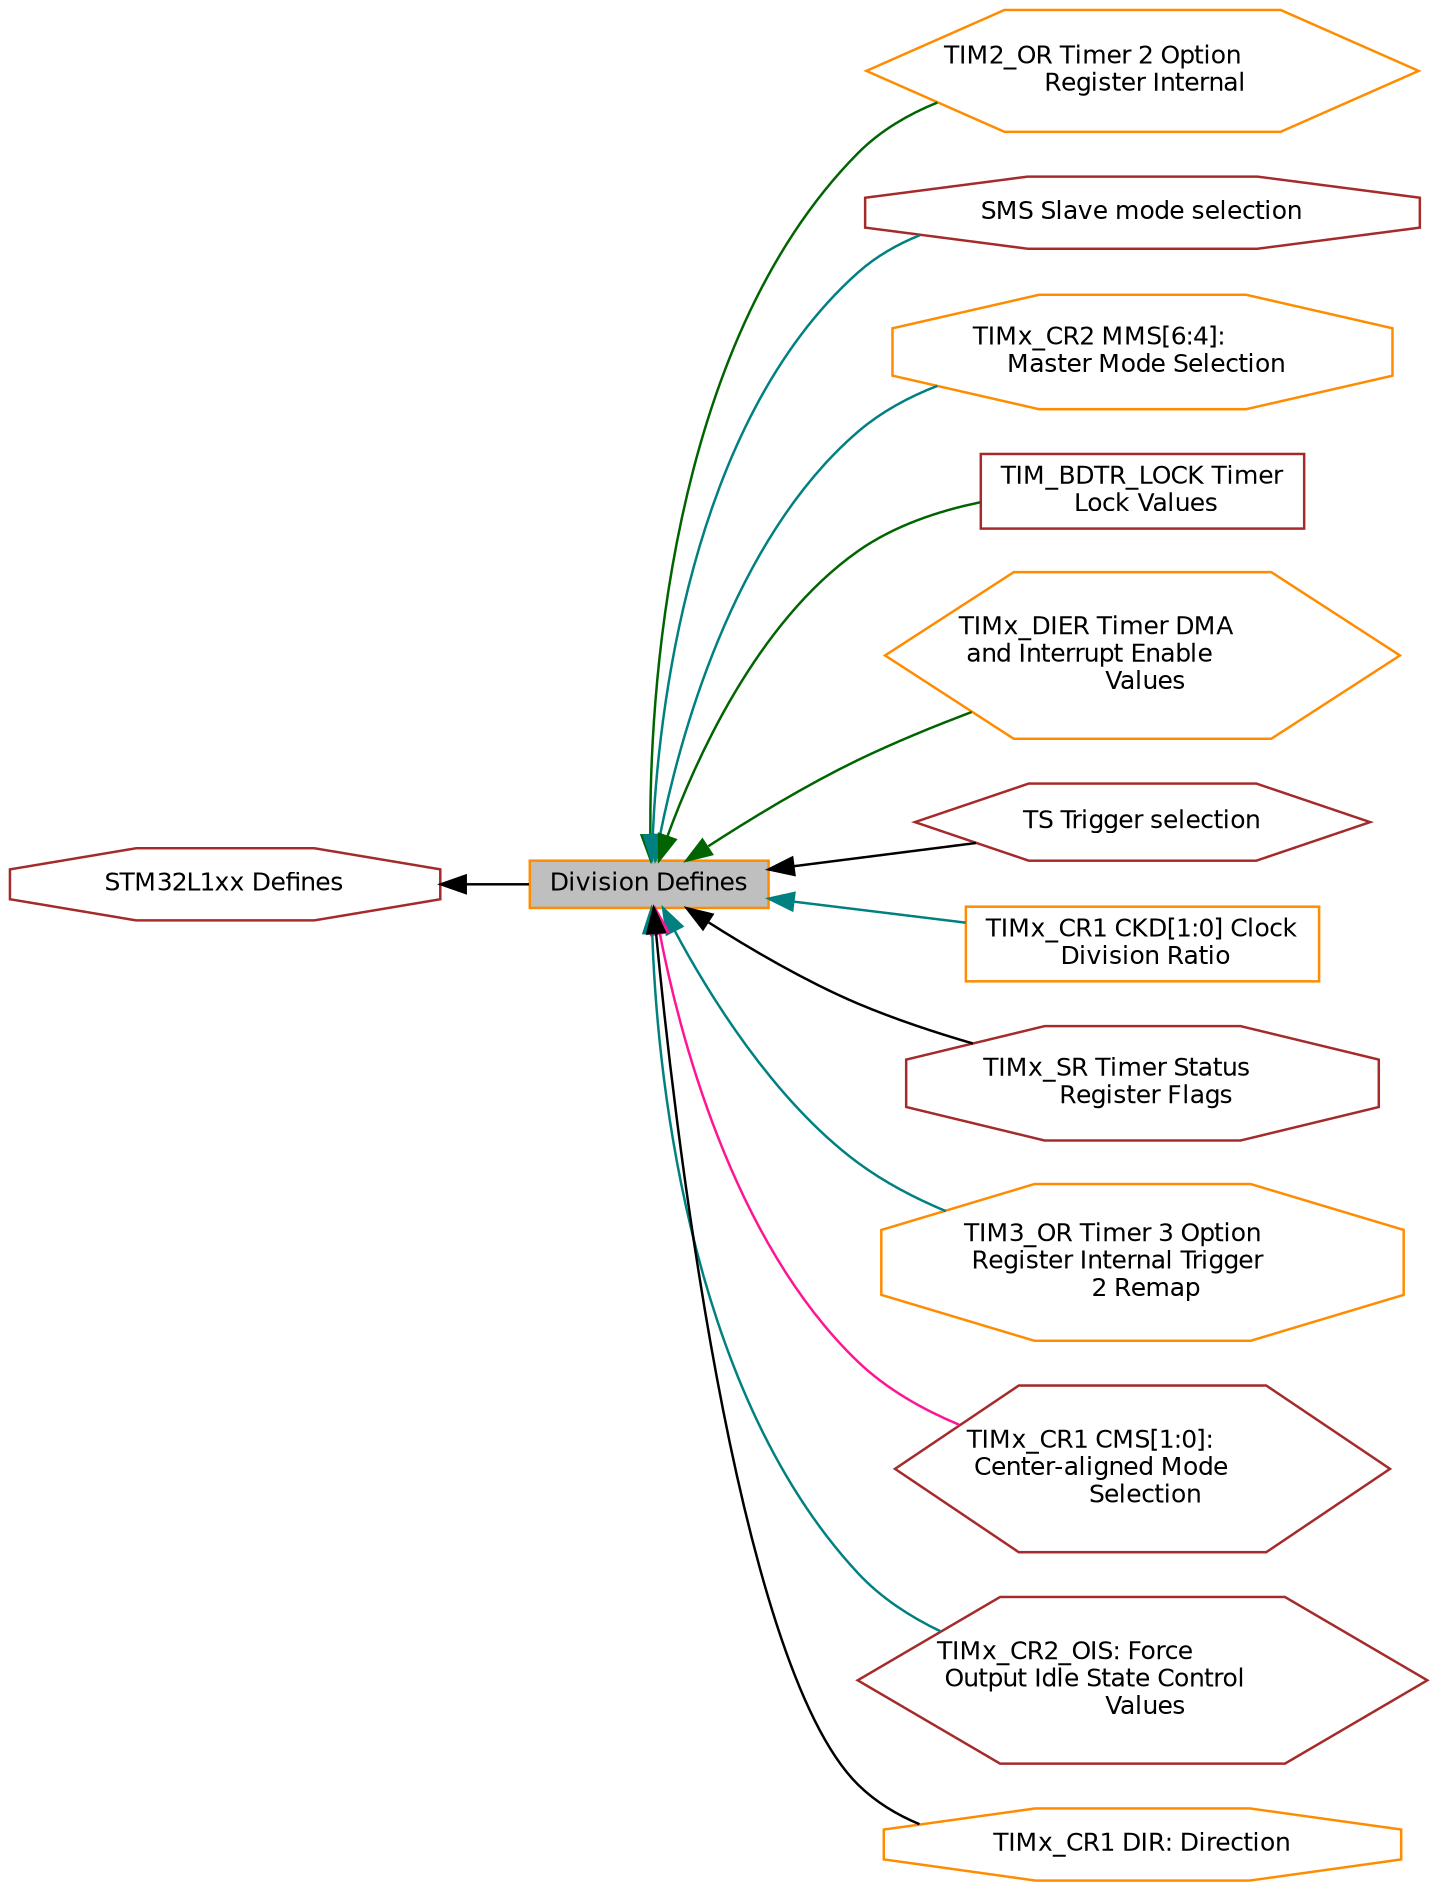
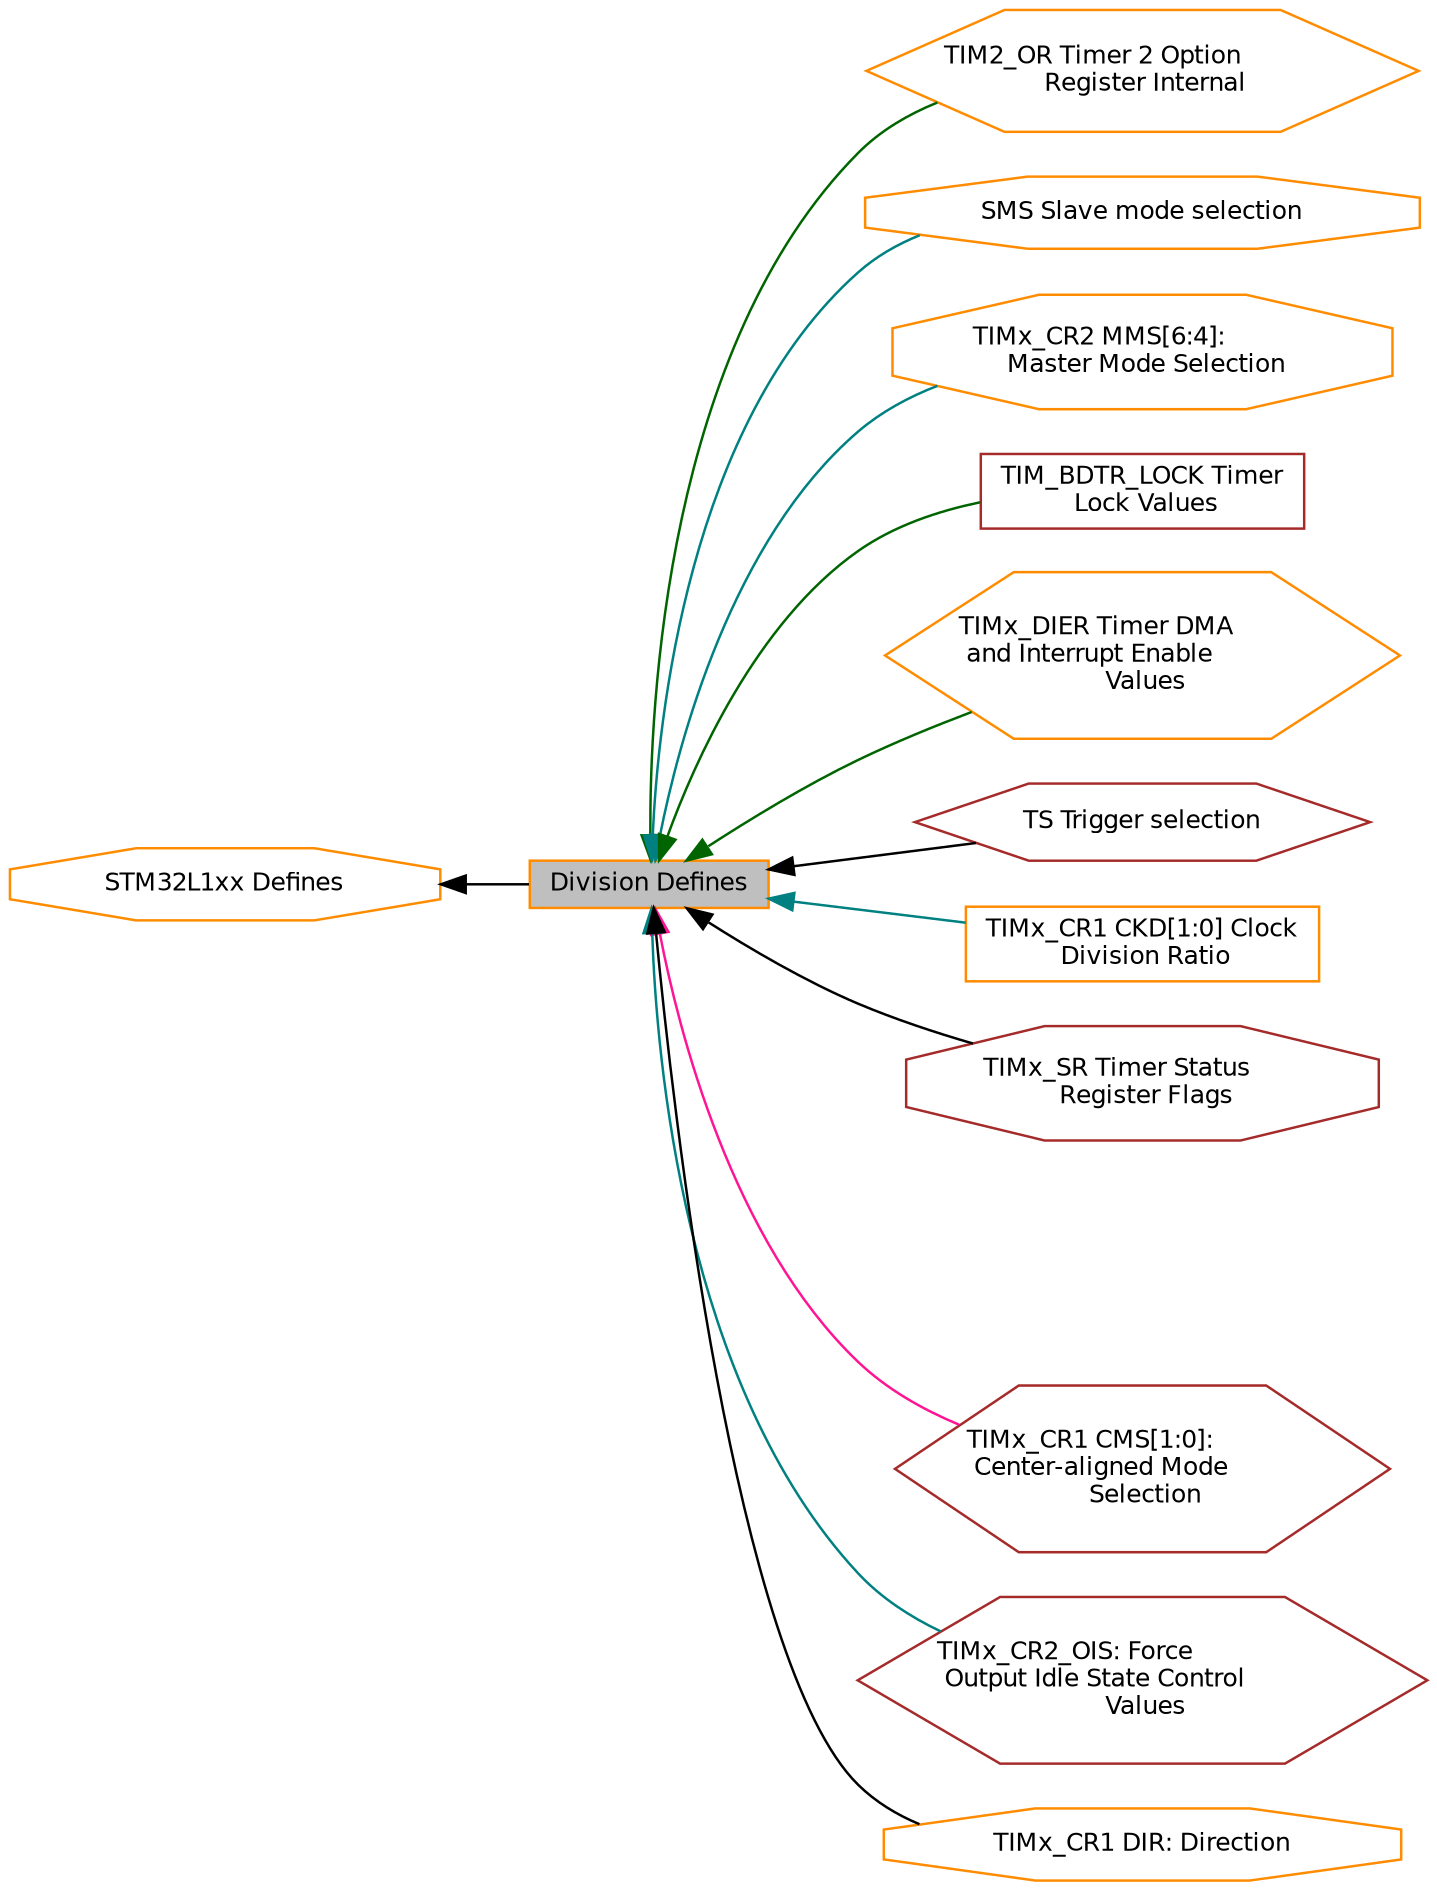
node "SMS Slave mode selection": color brown -> darkorange
node "STM32L1xx Defines": color brown -> darkorange
node "TIM3_OR Timer 3 Option Register Internal Trigger 2 Remap": removed
